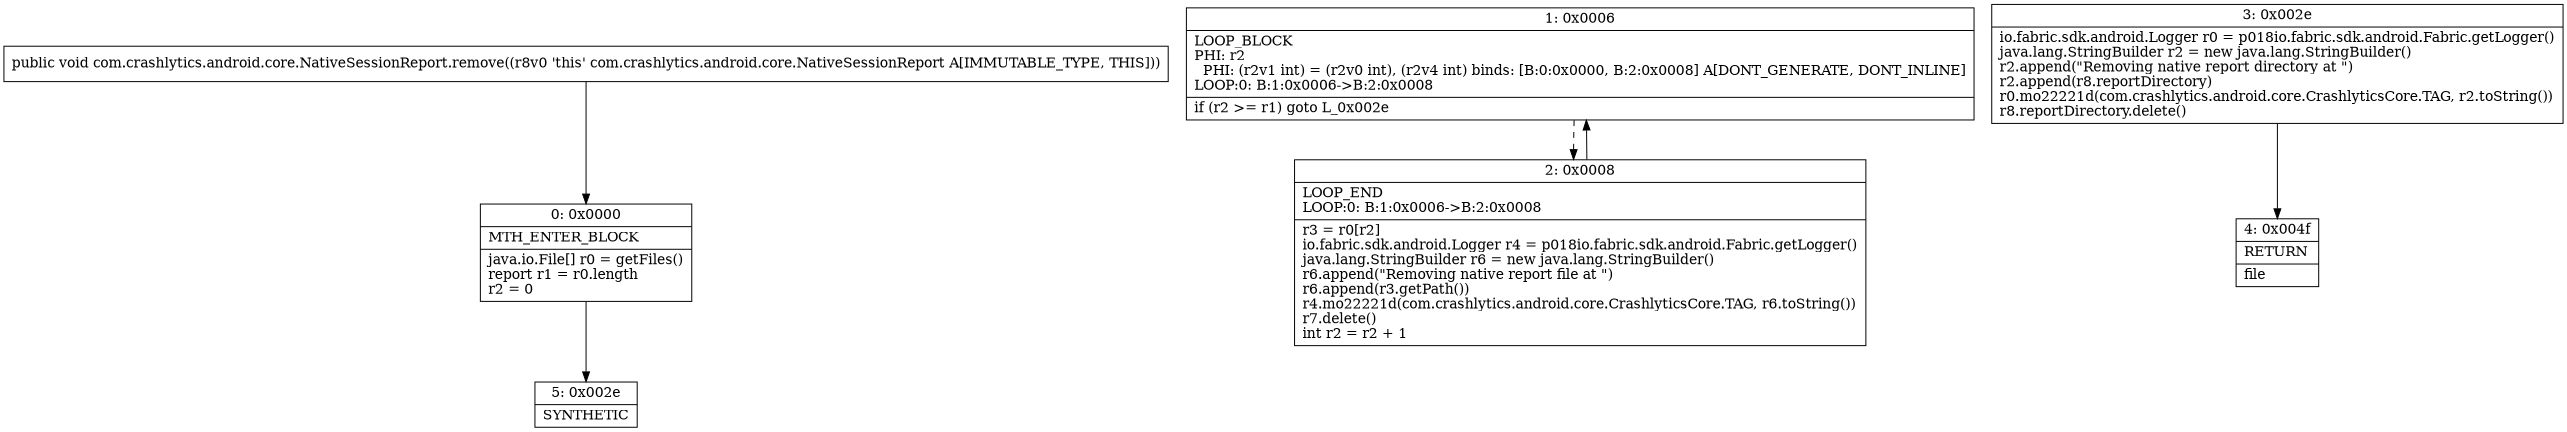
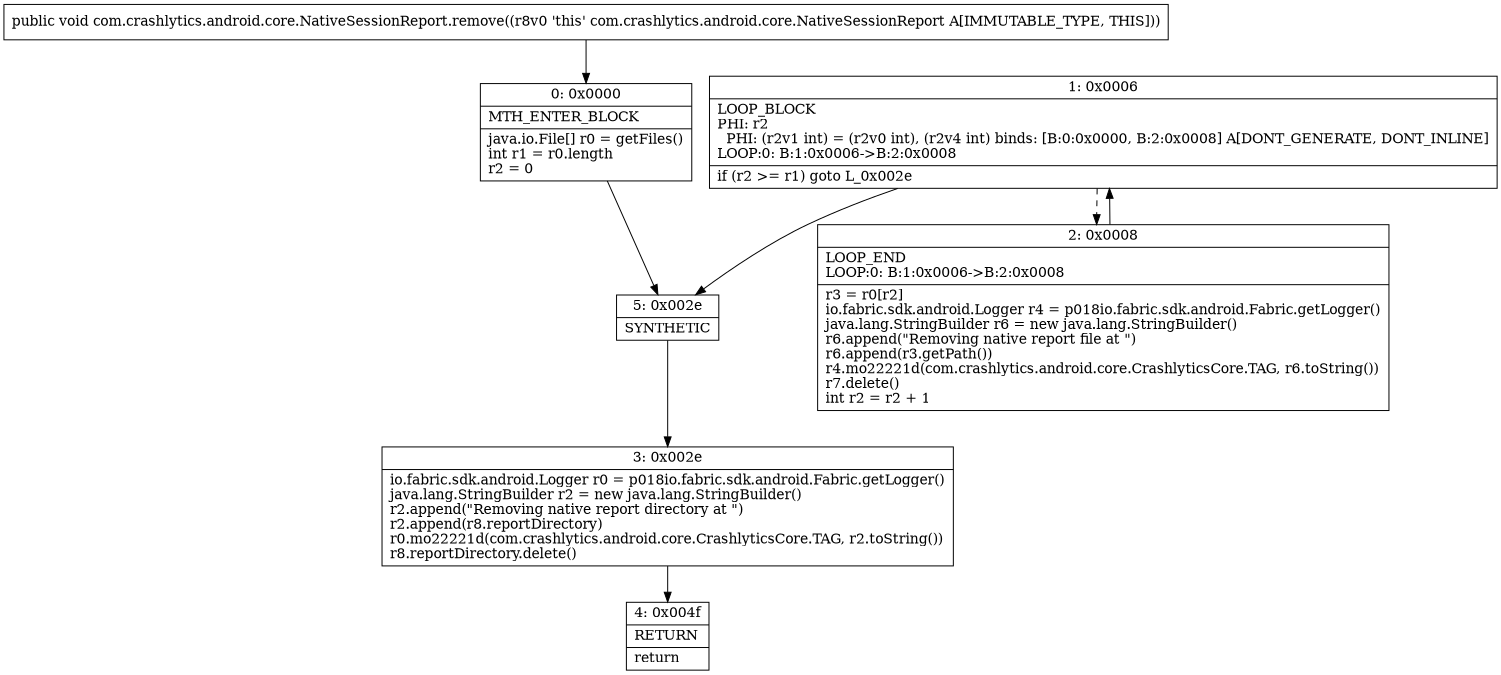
edge "1: 0x0006" -> "5: 0x002e": added
node "0: 0x0000": text "report r1 = r0.length" -> "int r1 = r0.length"
node "4: 0x004f": text "file" -> "return"
edge "5: 0x002e" -> "3: 0x002e": added
